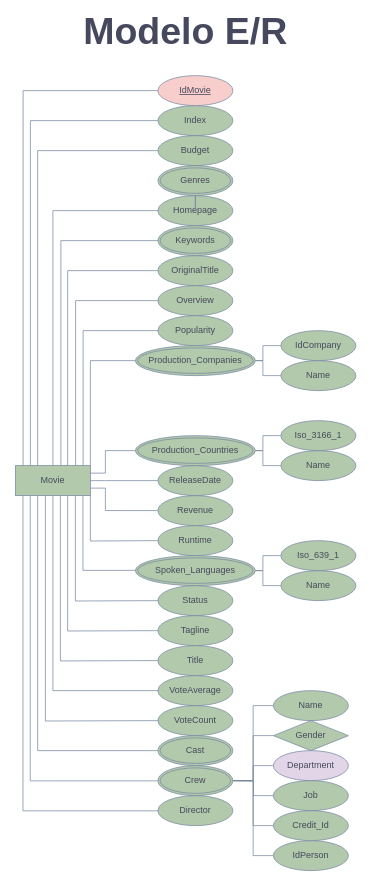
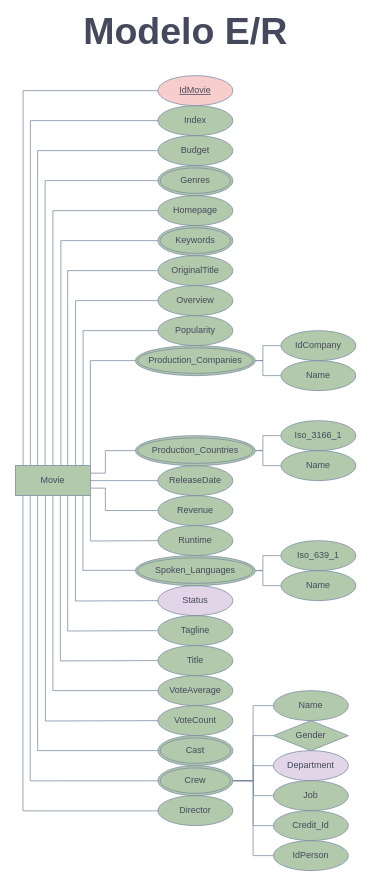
edge "Genres" -- "Homepage": now "Genres" -- "Movie"
node "Status": fillcolor #b2c9ab -> #e1d5e7
